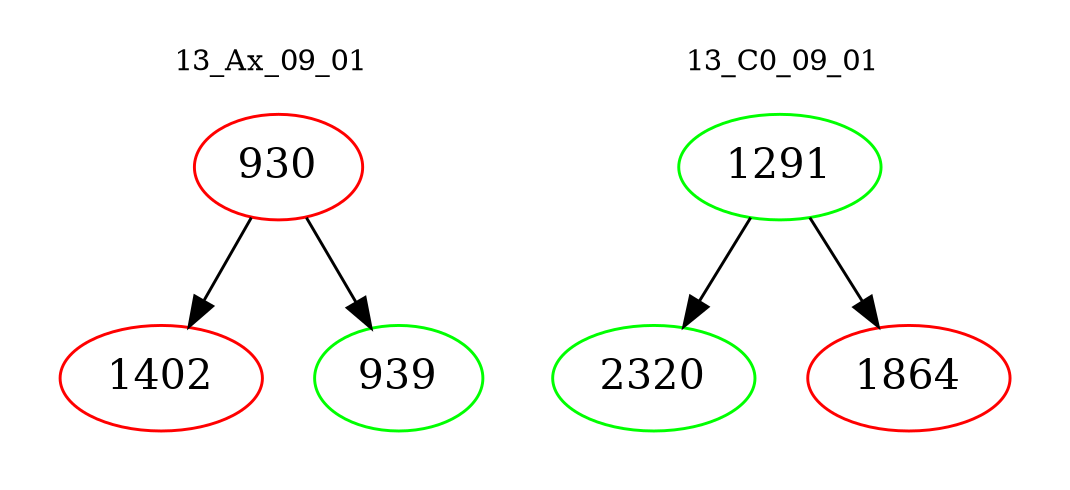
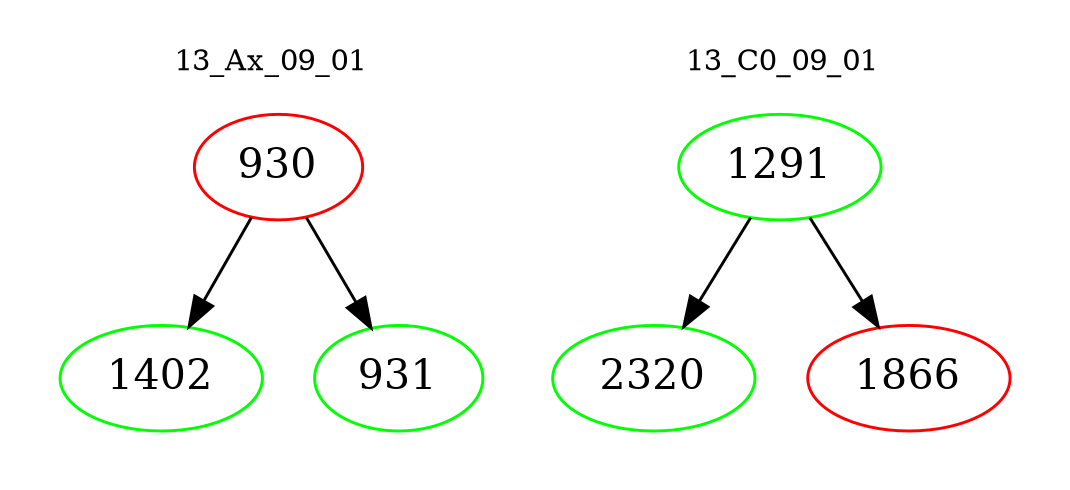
node "1402": color red -> green
node "939": label "939" -> "931"
node "1864": label "1864" -> "1866"
